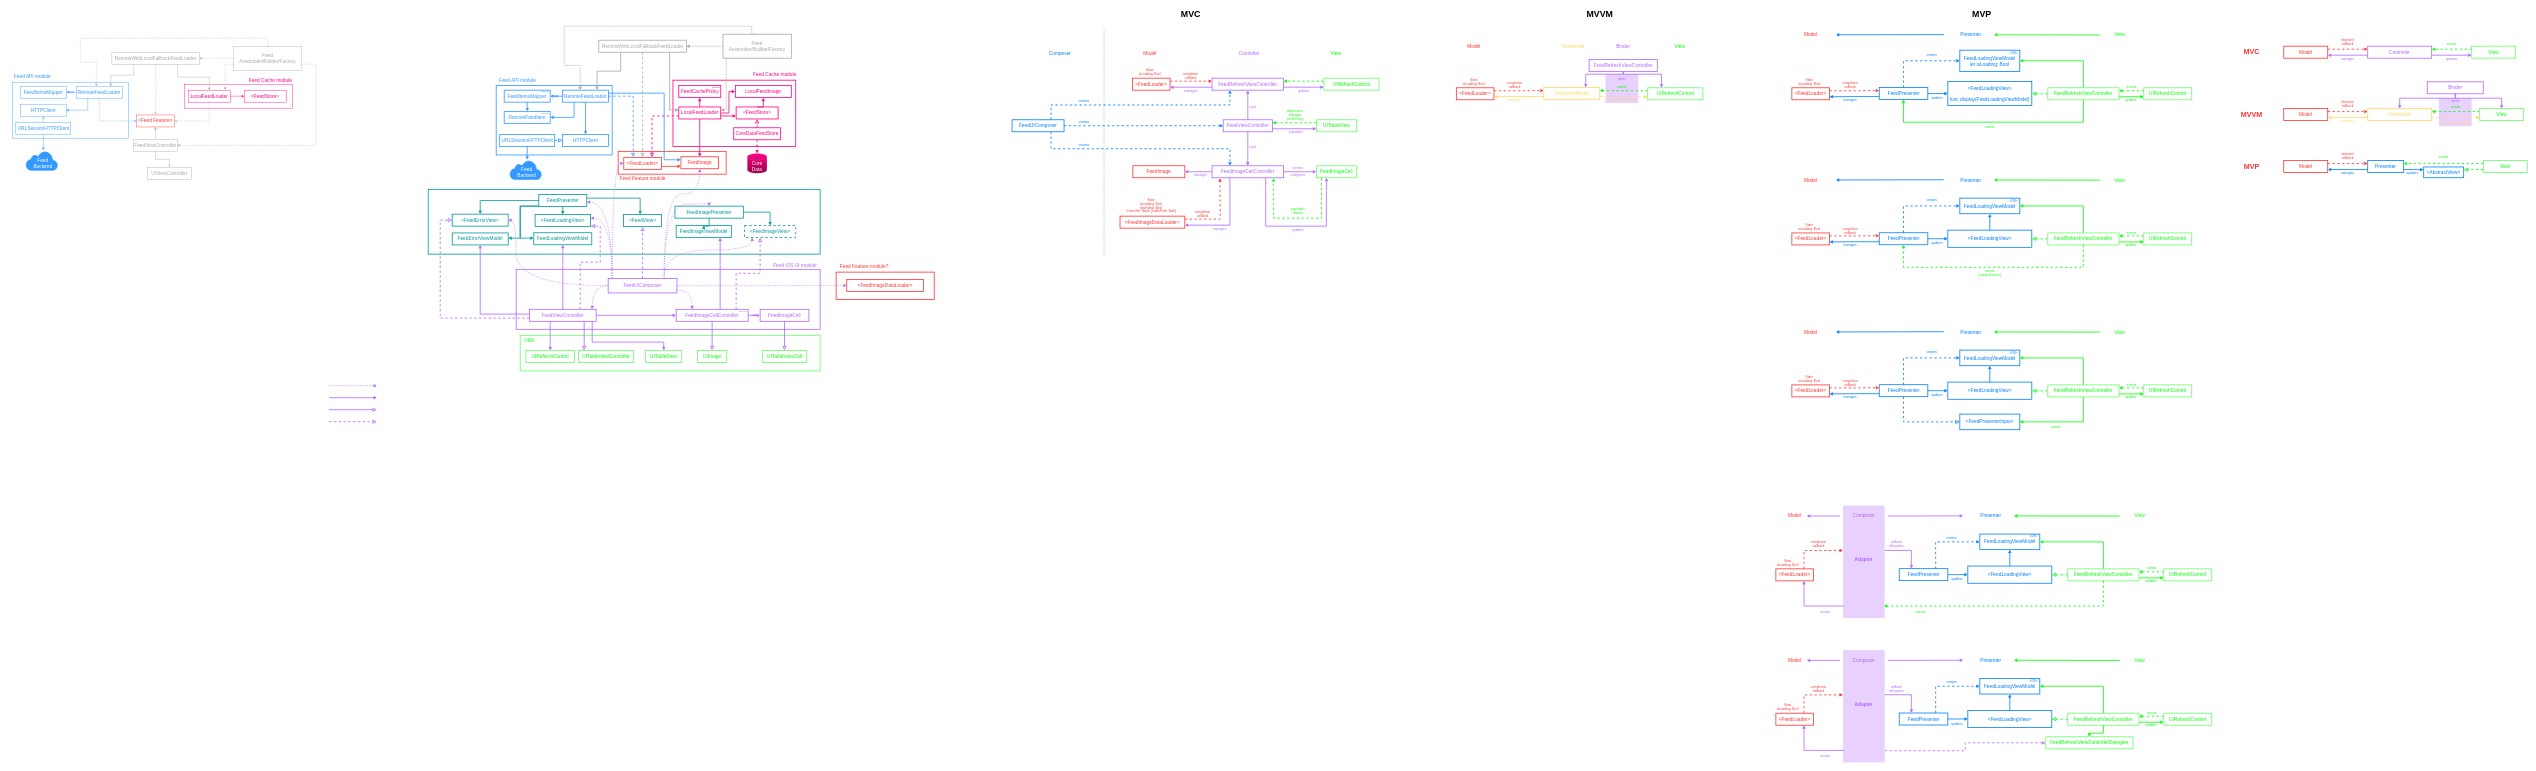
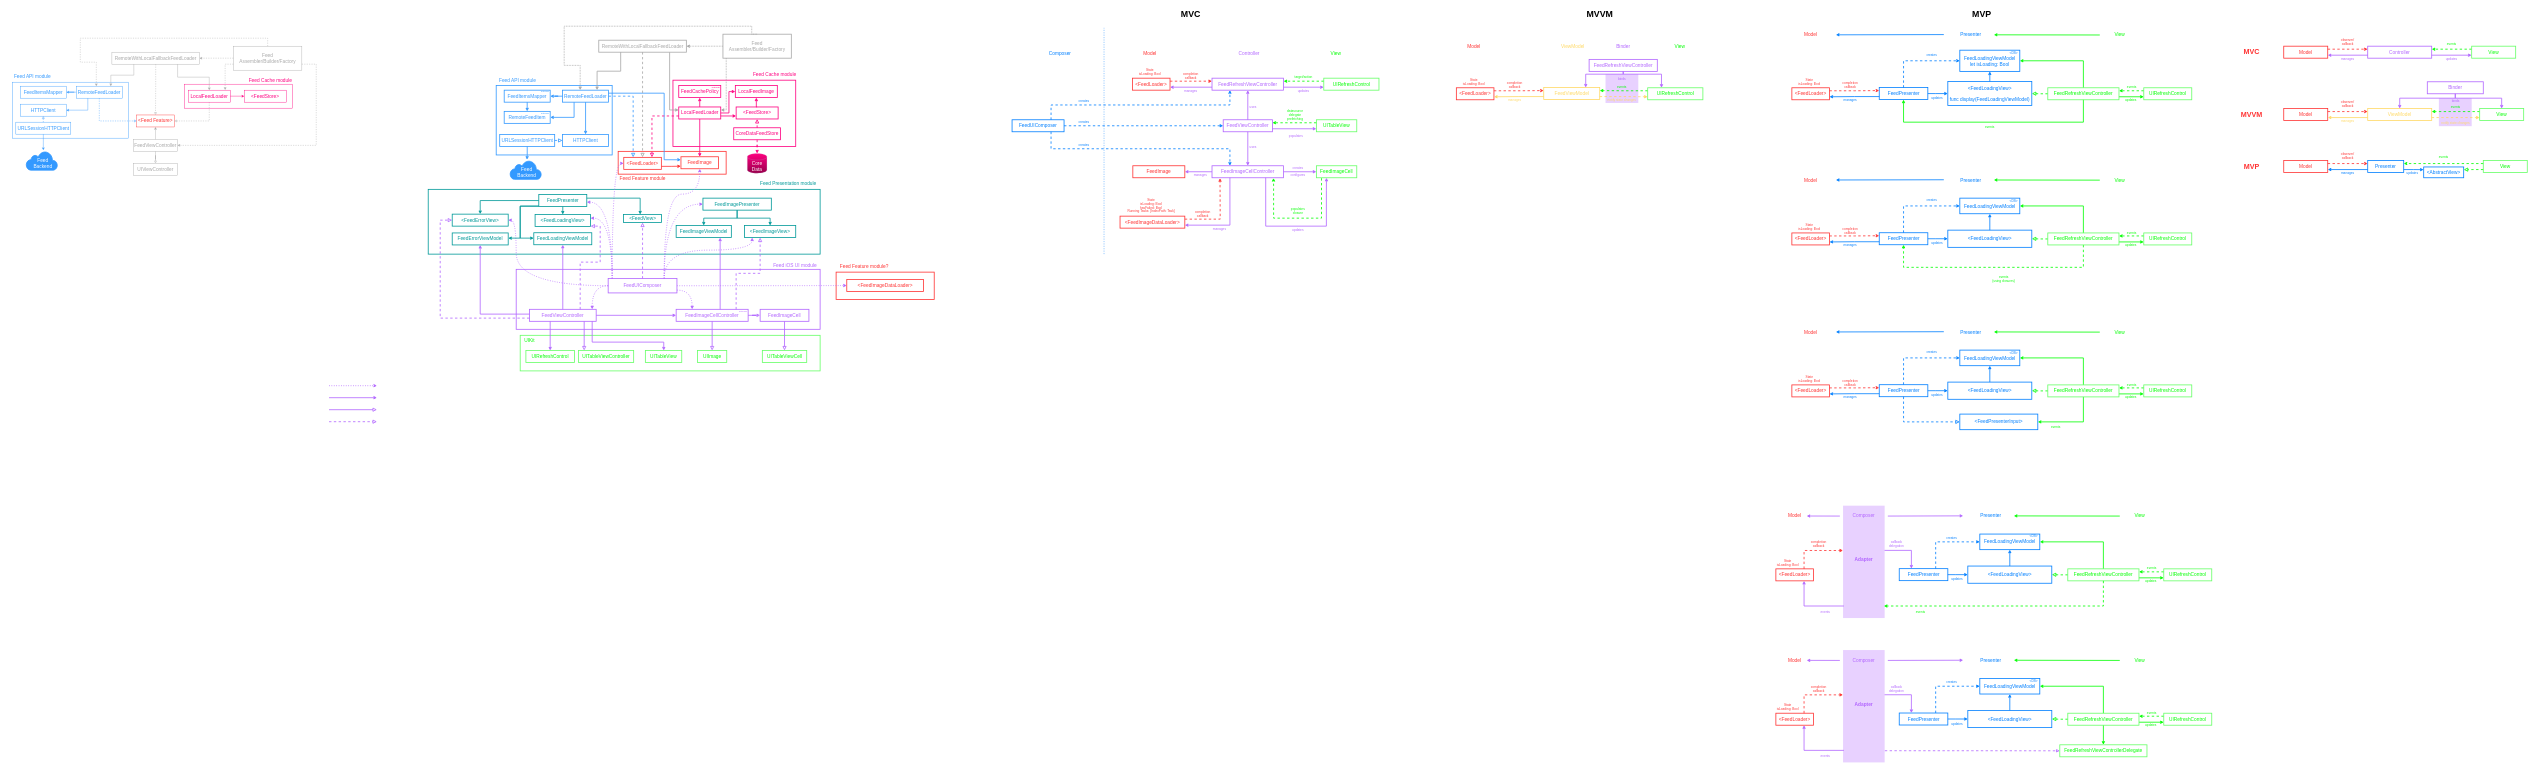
node "target/action": added
edge "<FeedLoadingView> func display(FeedLoadingViewModel)" -> "FeedLoadingViewModel let isLoading: Bool": added
node "LocalFeedImage": size 56x12 -> 42x12
node "populates": moved (1296, 132) -> (1296, 136)
node "UIViewController": moved (169, 173) -> (155, 169)
node "Feed Presentation module": added
node "State isLoading: Bool hasFailed: Bool Controller Tasks: [IndexPath: Task]": label "State isLoading: Bool hasFailed: Bool Controller Tasks: [IndexPath: Task]" -> "State isLoading: Bool hasFailed: Bool Running Tasks: [IndexPath: Task]"
node "FeedImagePresenter": moved (709, 212) -> (737, 204)
node "<FeedView>": size 38x12 -> 38x8
node "<FeedImageView>": style dashed -> solid
node "events (using closures)": moved (1990, 273) -> (2004, 279)
node "<FeedPresenterInput>": size 60x16 -> 78x16
node "FeedRefreshViewControllerDelegate": moved (2090, 743) -> (2104, 751)
